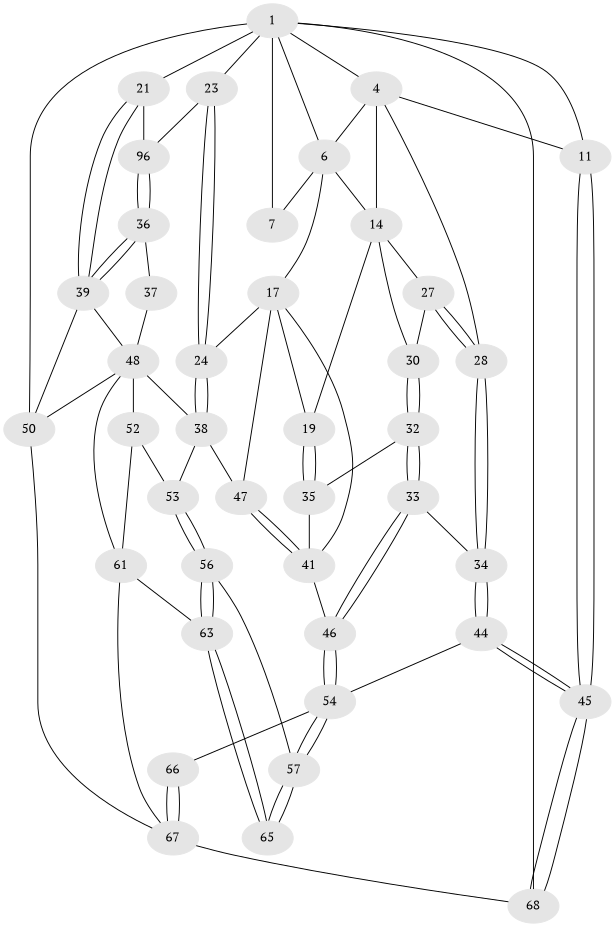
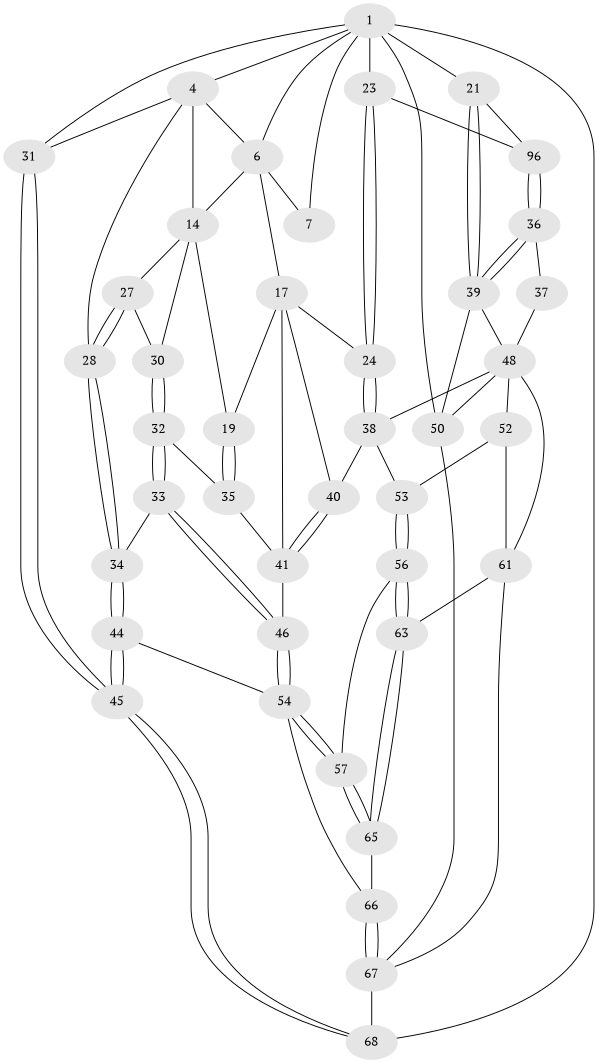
node "11": label "11" -> "31"
node "47": label "47" -> "40"
edge "65" -- "66": added
